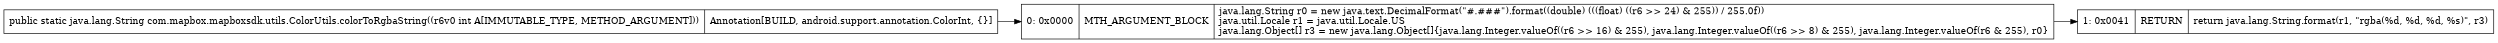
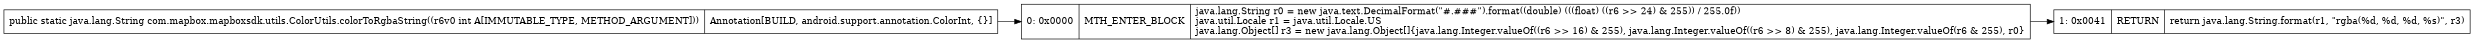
node "0: 0x0000": text "MTH_ARGUMENT_BLOCK" -> "MTH_ENTER_BLOCK"
